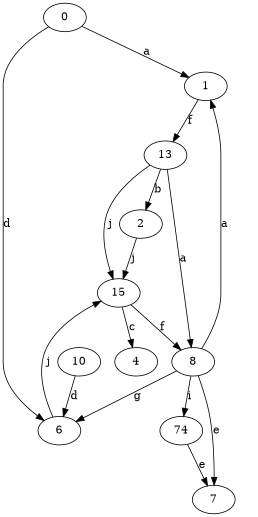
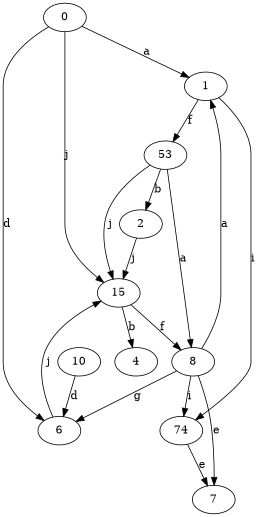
node "13": label "13" -> "53"
edge "0" -> "15": added, label "j"
edge "1" -> "74": added, label "i"
edge "15" -> "4": label "c" -> "b"
